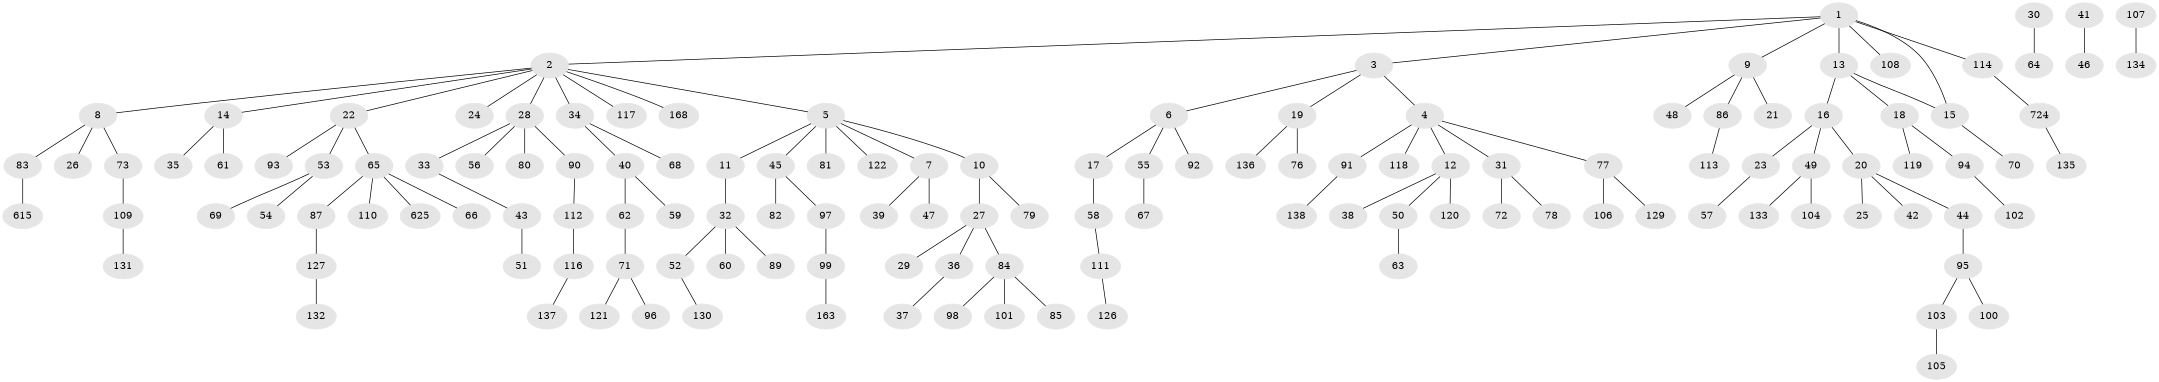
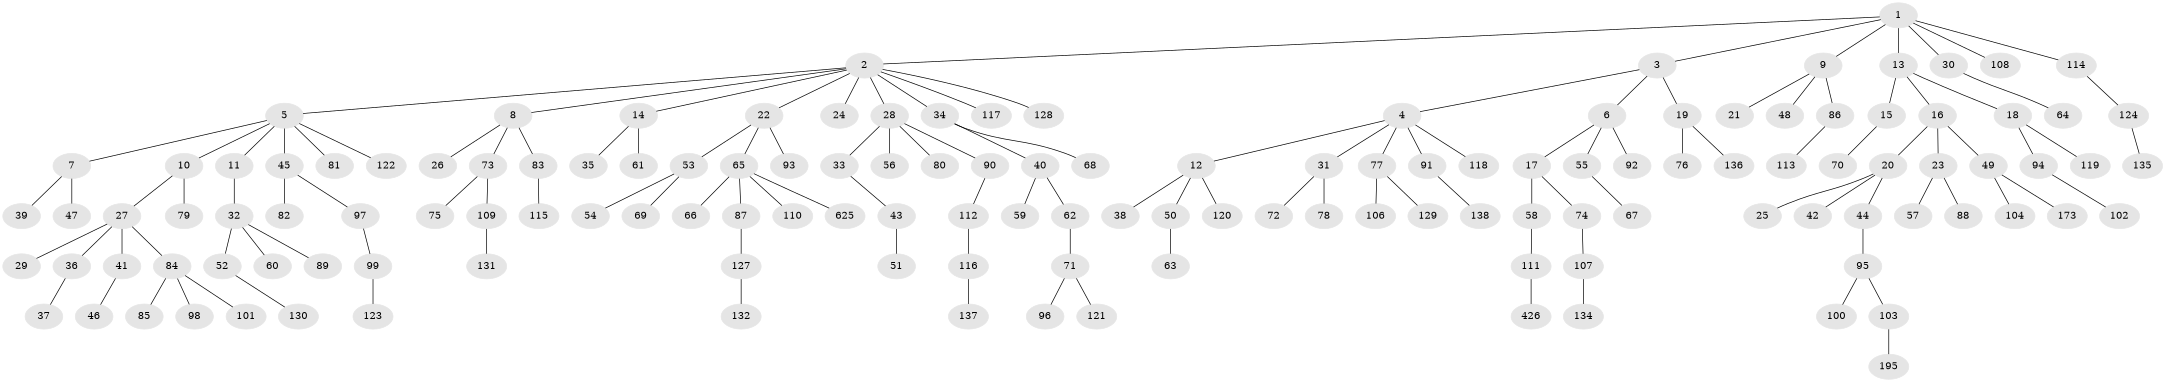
edge "1" -- "15": now "1" -- "30"
node "168": label "168" -> "128"
node "724": label "724" -> "124"
node "615": label "615" -> "115"
node "75": added
node "74": added
node "133": label "133" -> "173"
node "88": added
edge "27" -- "41": added
node "163": label "163" -> "123"
node "126": label "126" -> "426"
node "105": label "105" -> "195"
